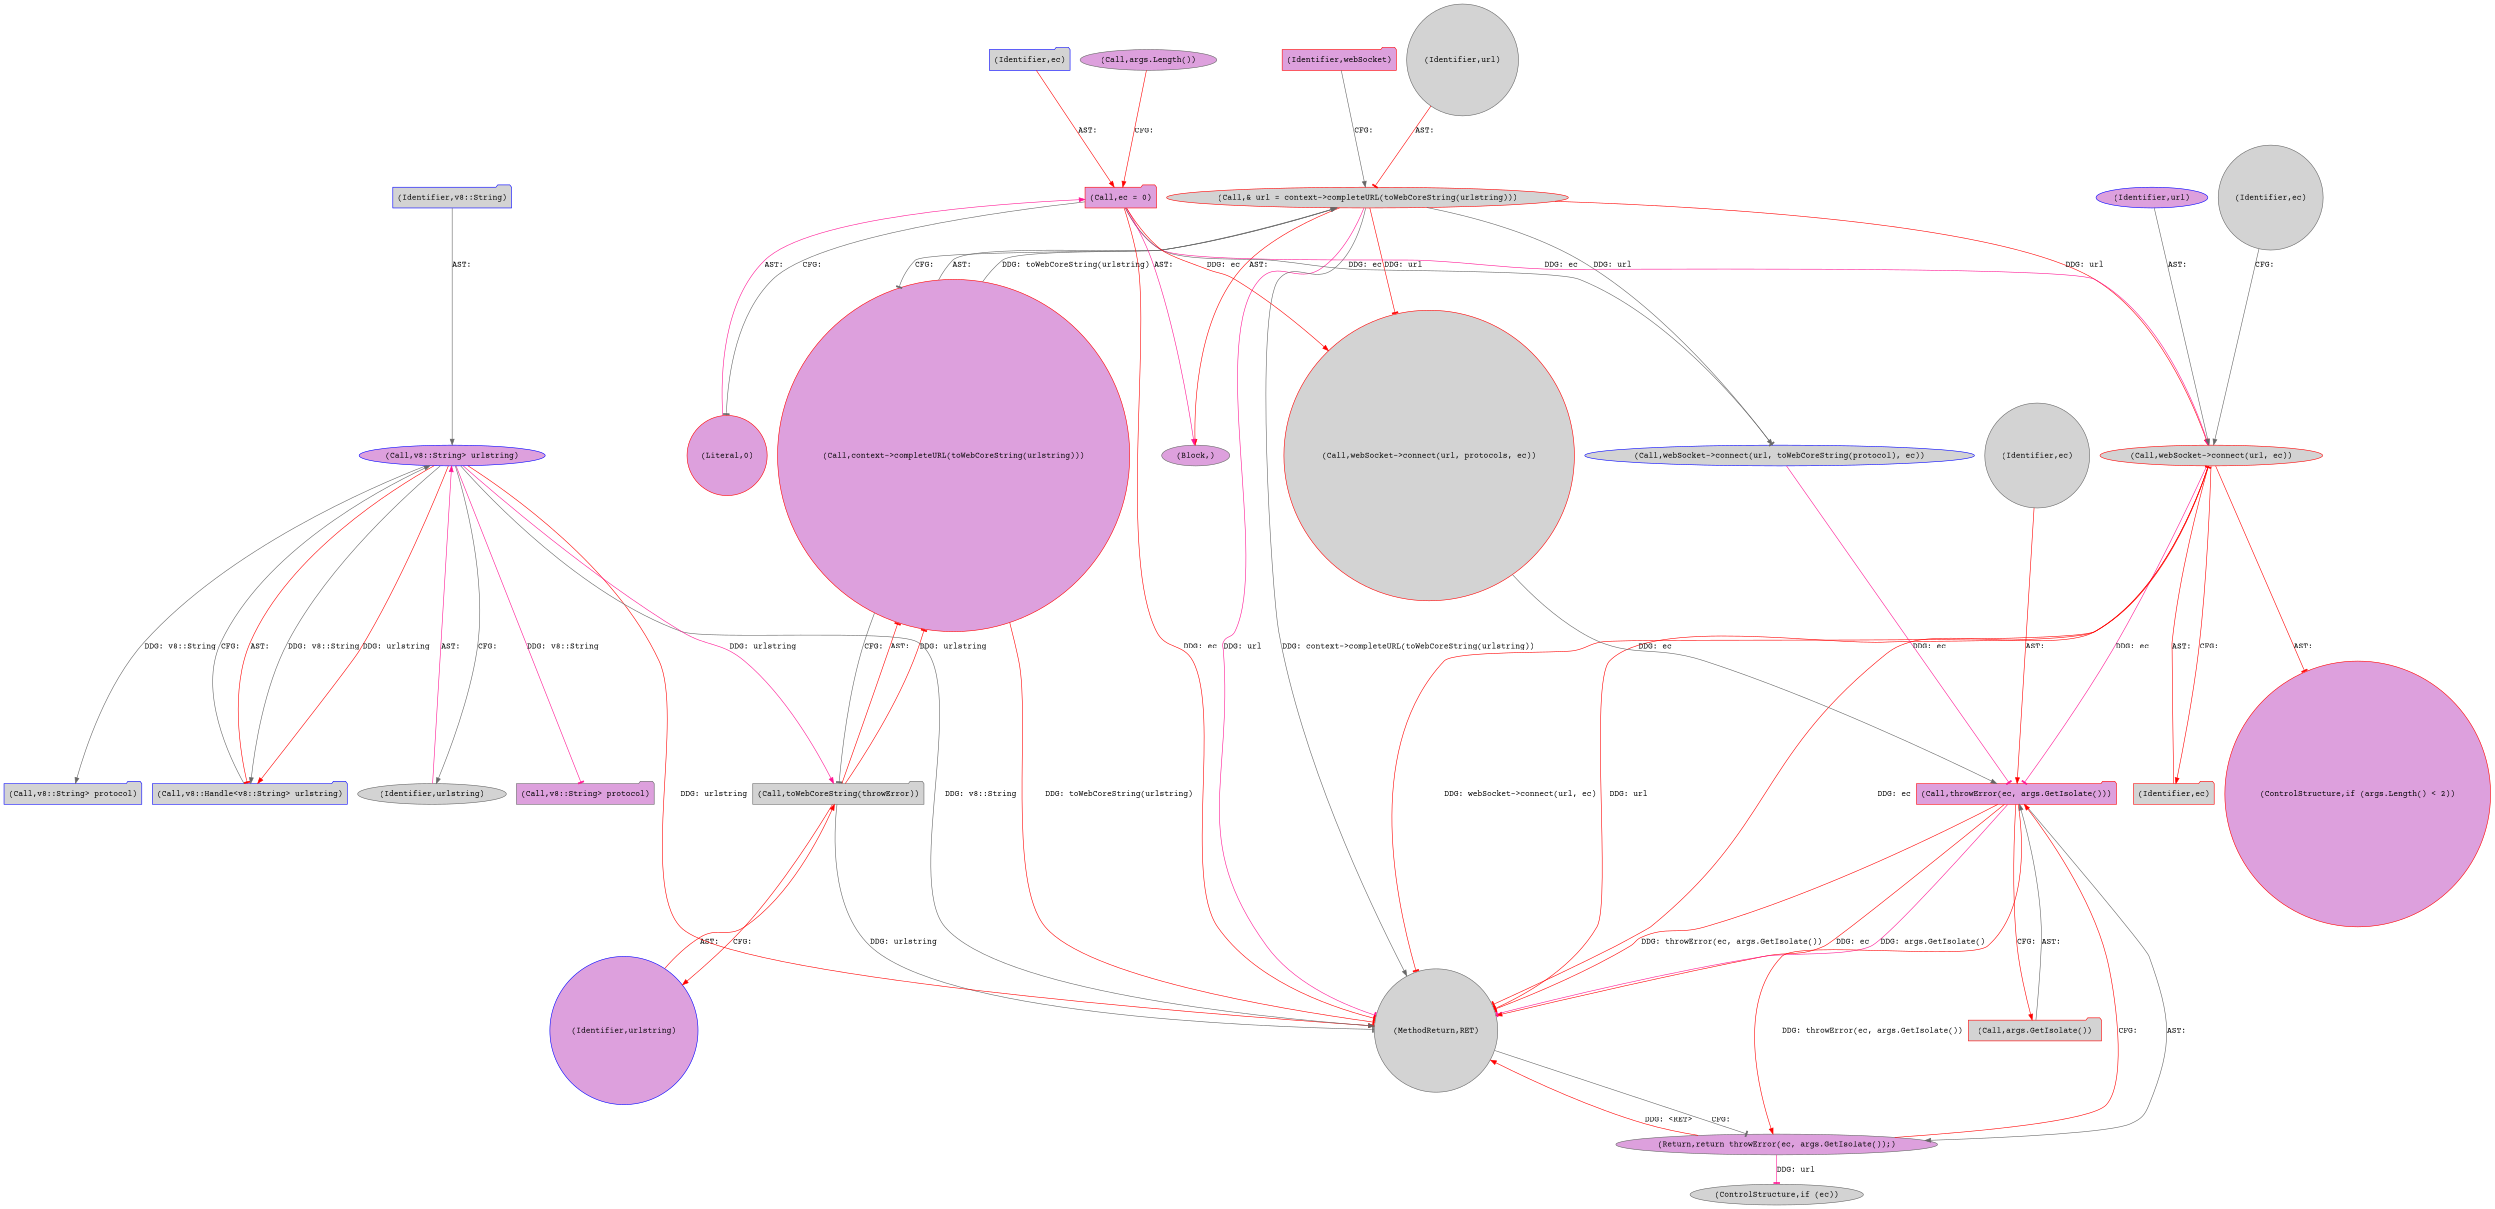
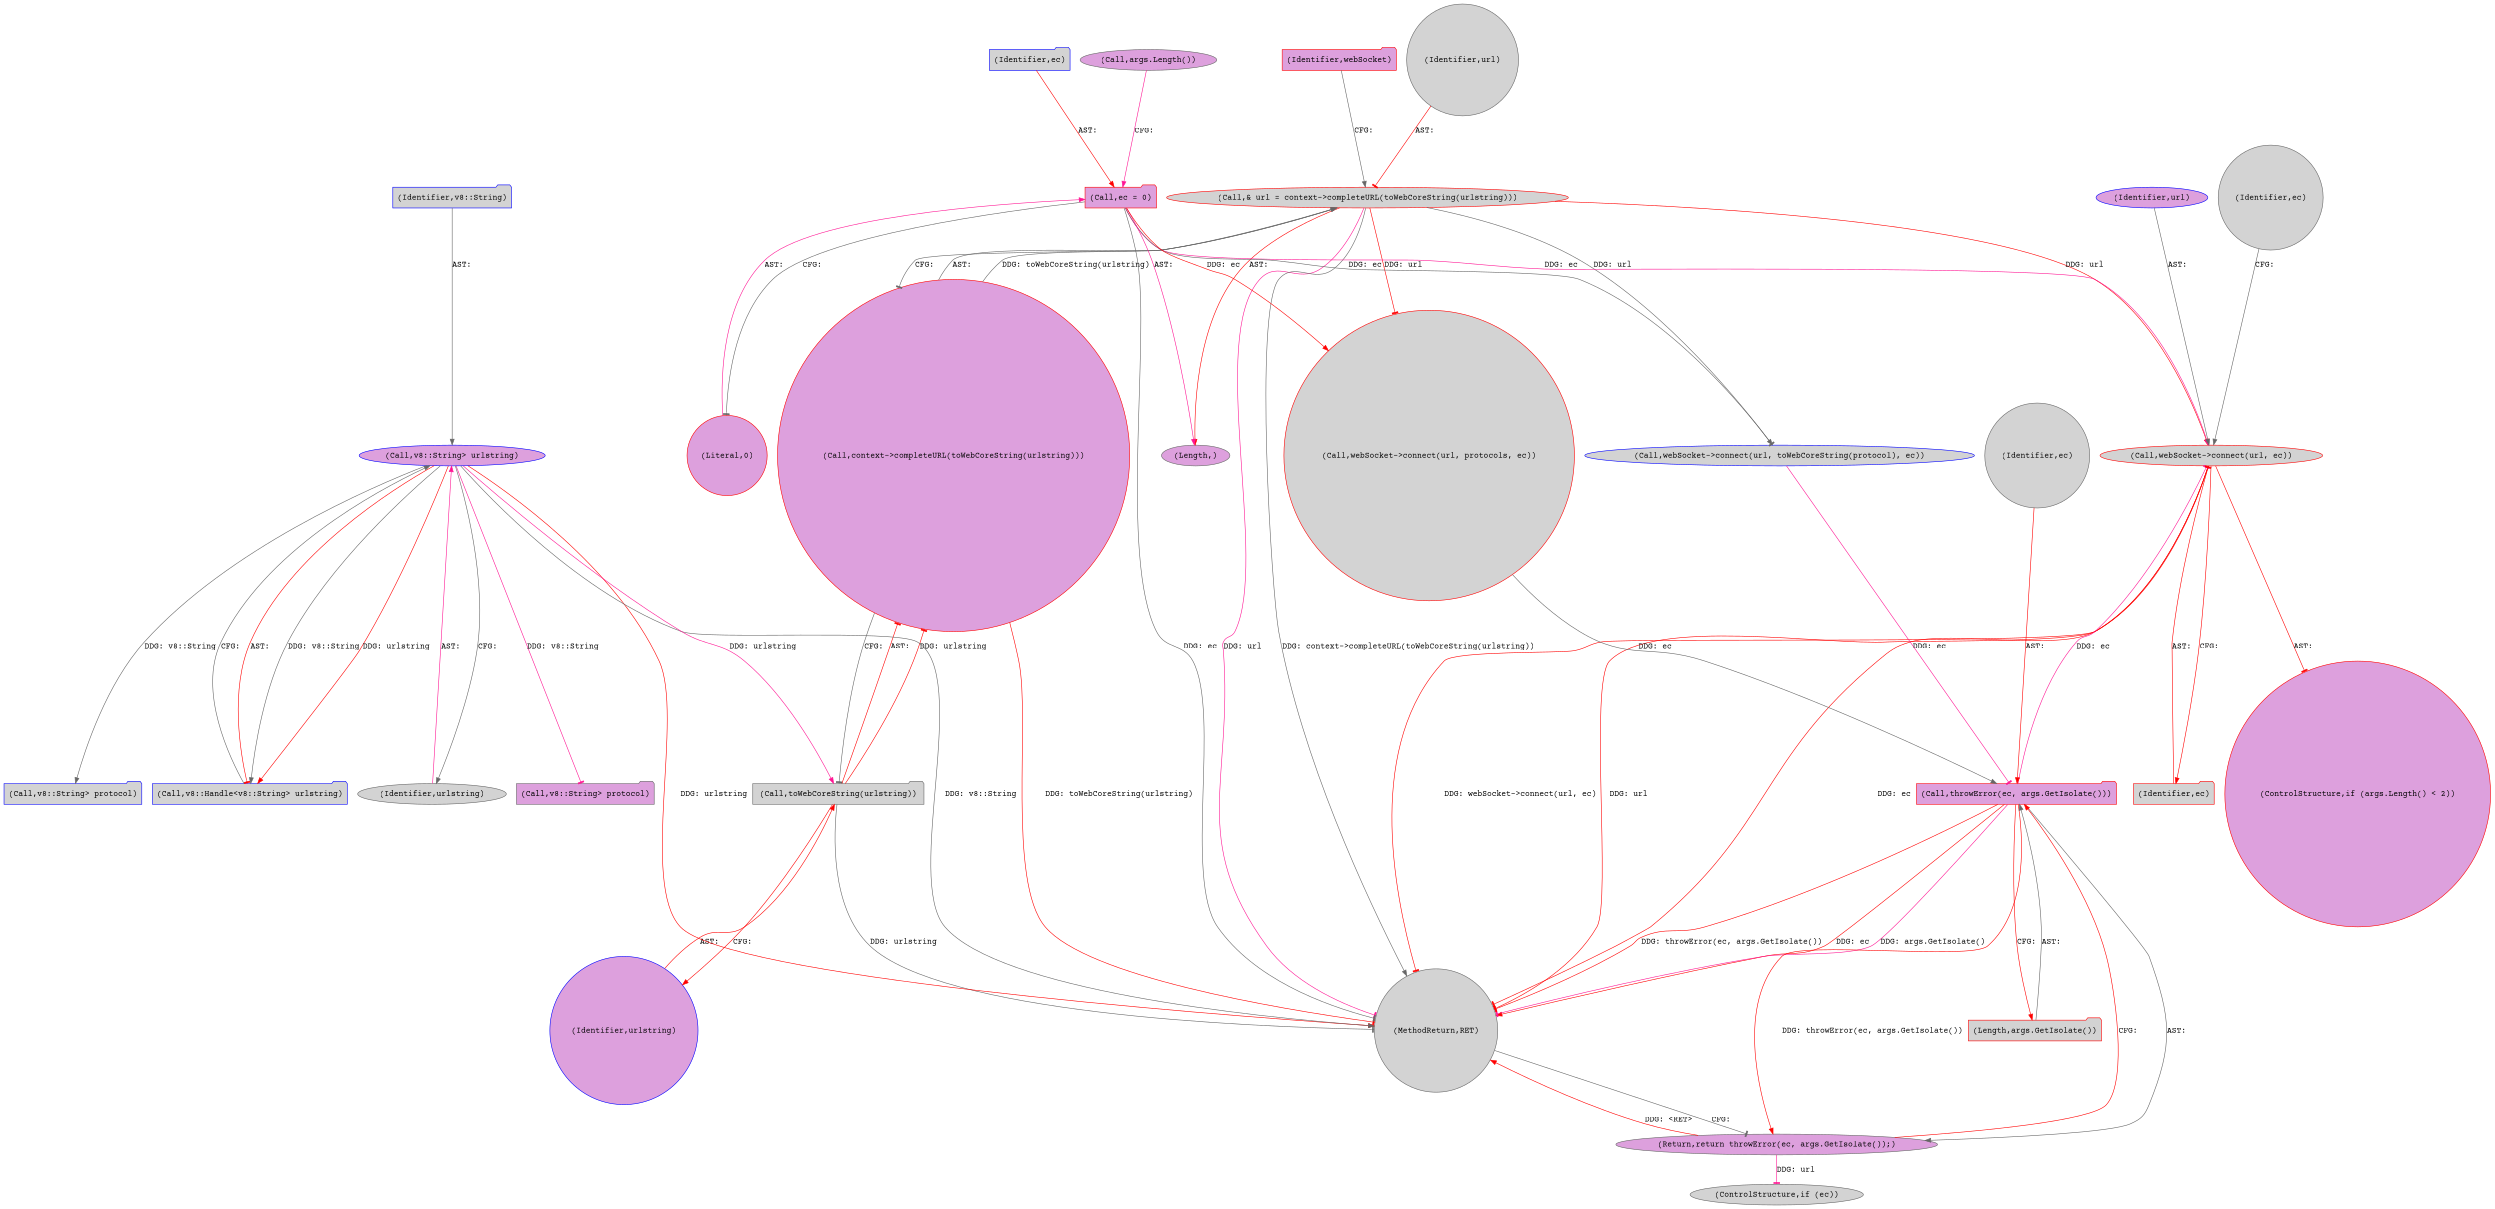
edge "(Call,args.Length())" -> "(Call,ec = 0)": color red -> deeppink
node "(Block,)": label "(Block,)" -> "(Length,)"
edge "(Call,webSocket->connect(url, ec))" -> "(Call,throwError(ec, args.GetIsolate()))": reversed
edge "(Call,ec = 0)" -> "(MethodReturn,RET)": color red -> gray40
node "(Call,toWebCoreString(throwError))": label "(Call,toWebCoreString(throwError))" -> "(Call,toWebCoreString(urlstring))"
node "(Call,args.GetIsolate())": label "(Call,args.GetIsolate())" -> "(Length,args.GetIsolate())"
